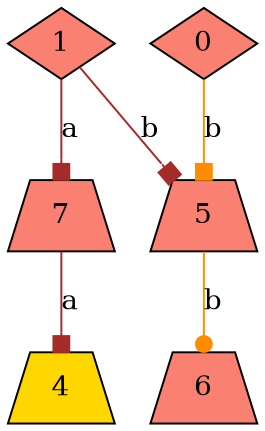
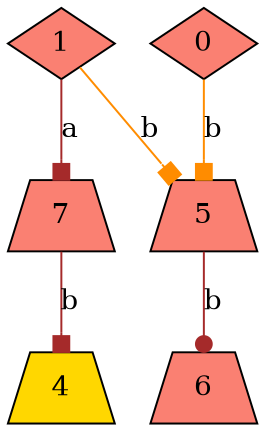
edge "1" -> "5": color brown -> darkorange
edge "5" -> "6": color darkorange -> brown
edge "7" -> "4": label "a" -> "b"
